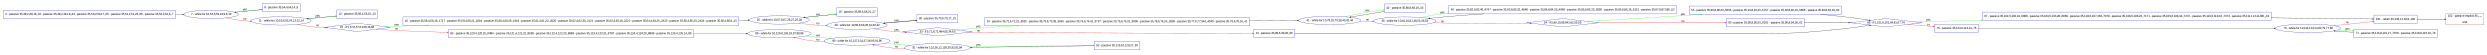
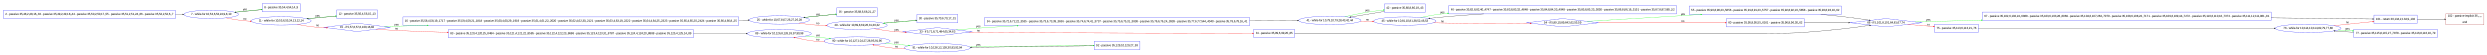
edge "30 - passive 35,70,6,70,17,,31" -> "29 - while-for 10,69,8,69,26,31,30,32": color #000000 -> #00ff00
